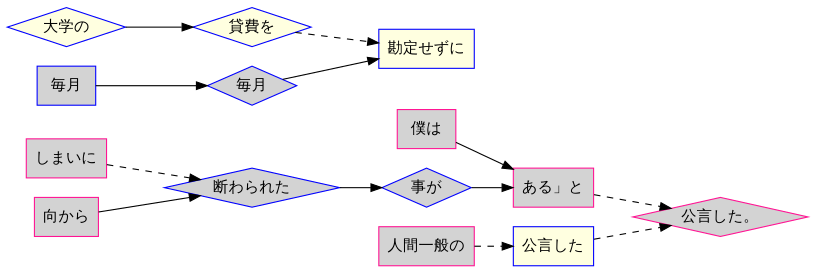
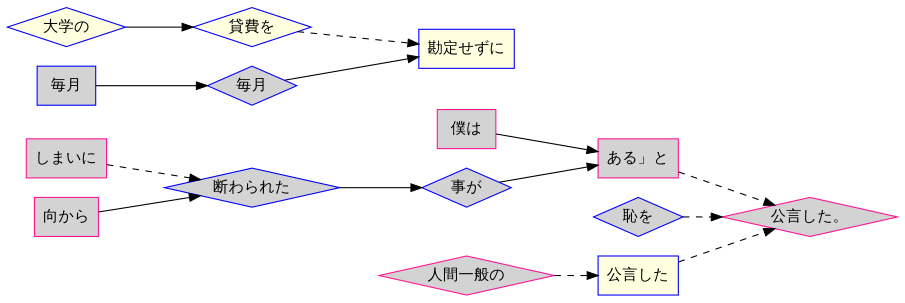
node "恥を": added
node "人間一般の": shape box -> diamond
